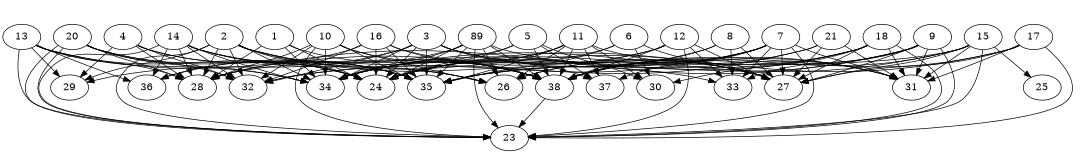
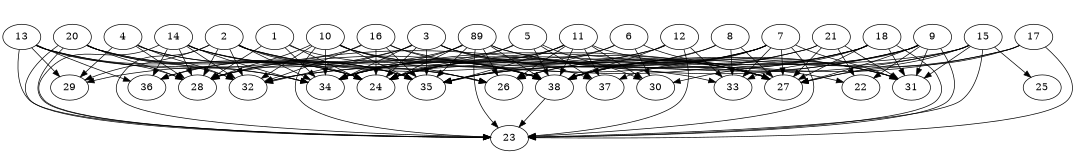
edge "12" -> "27": now "10" -> "27"
edge "17" -> "31": removed
node "22": added
